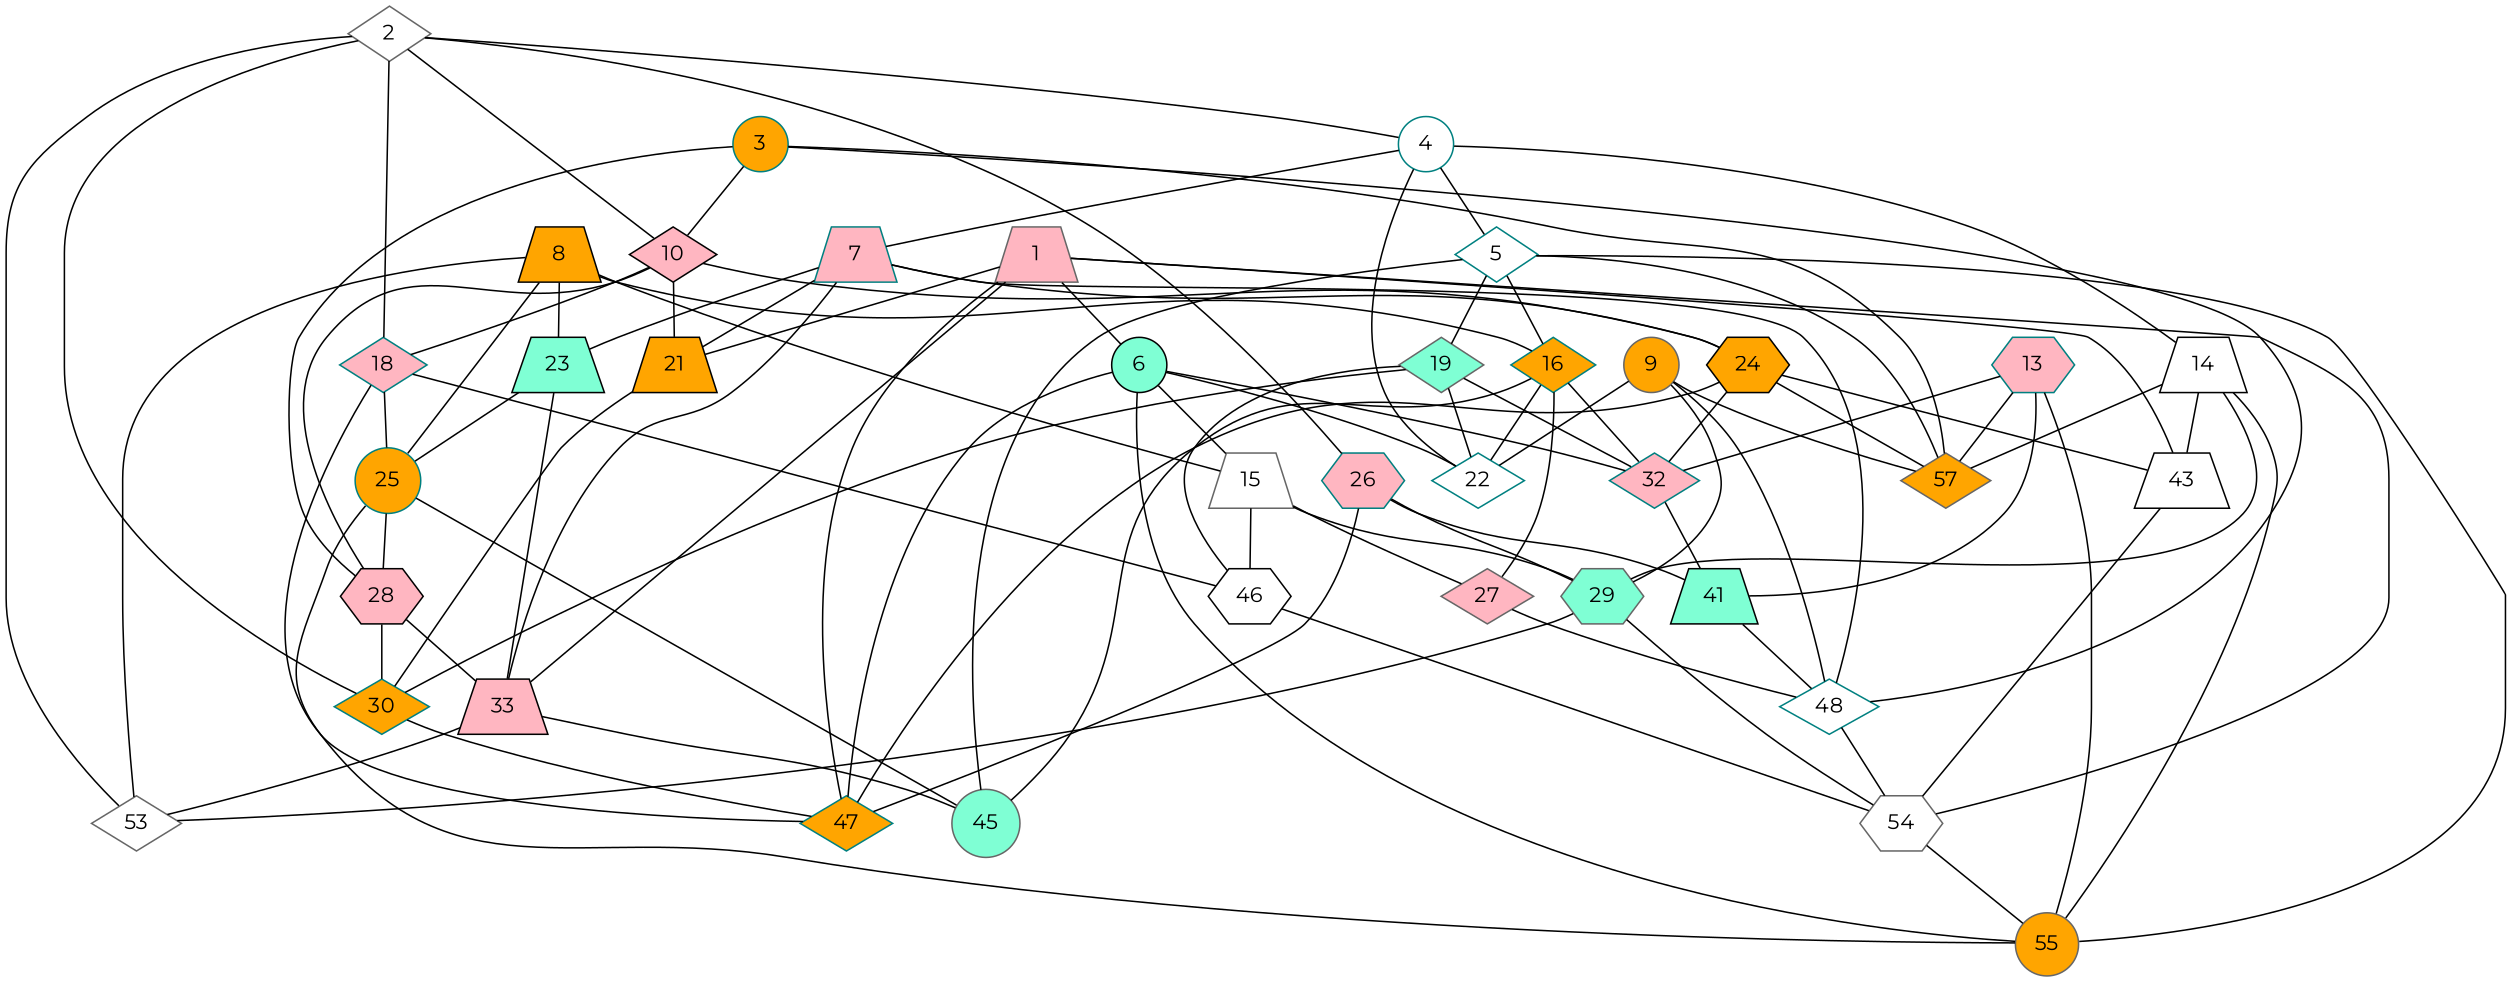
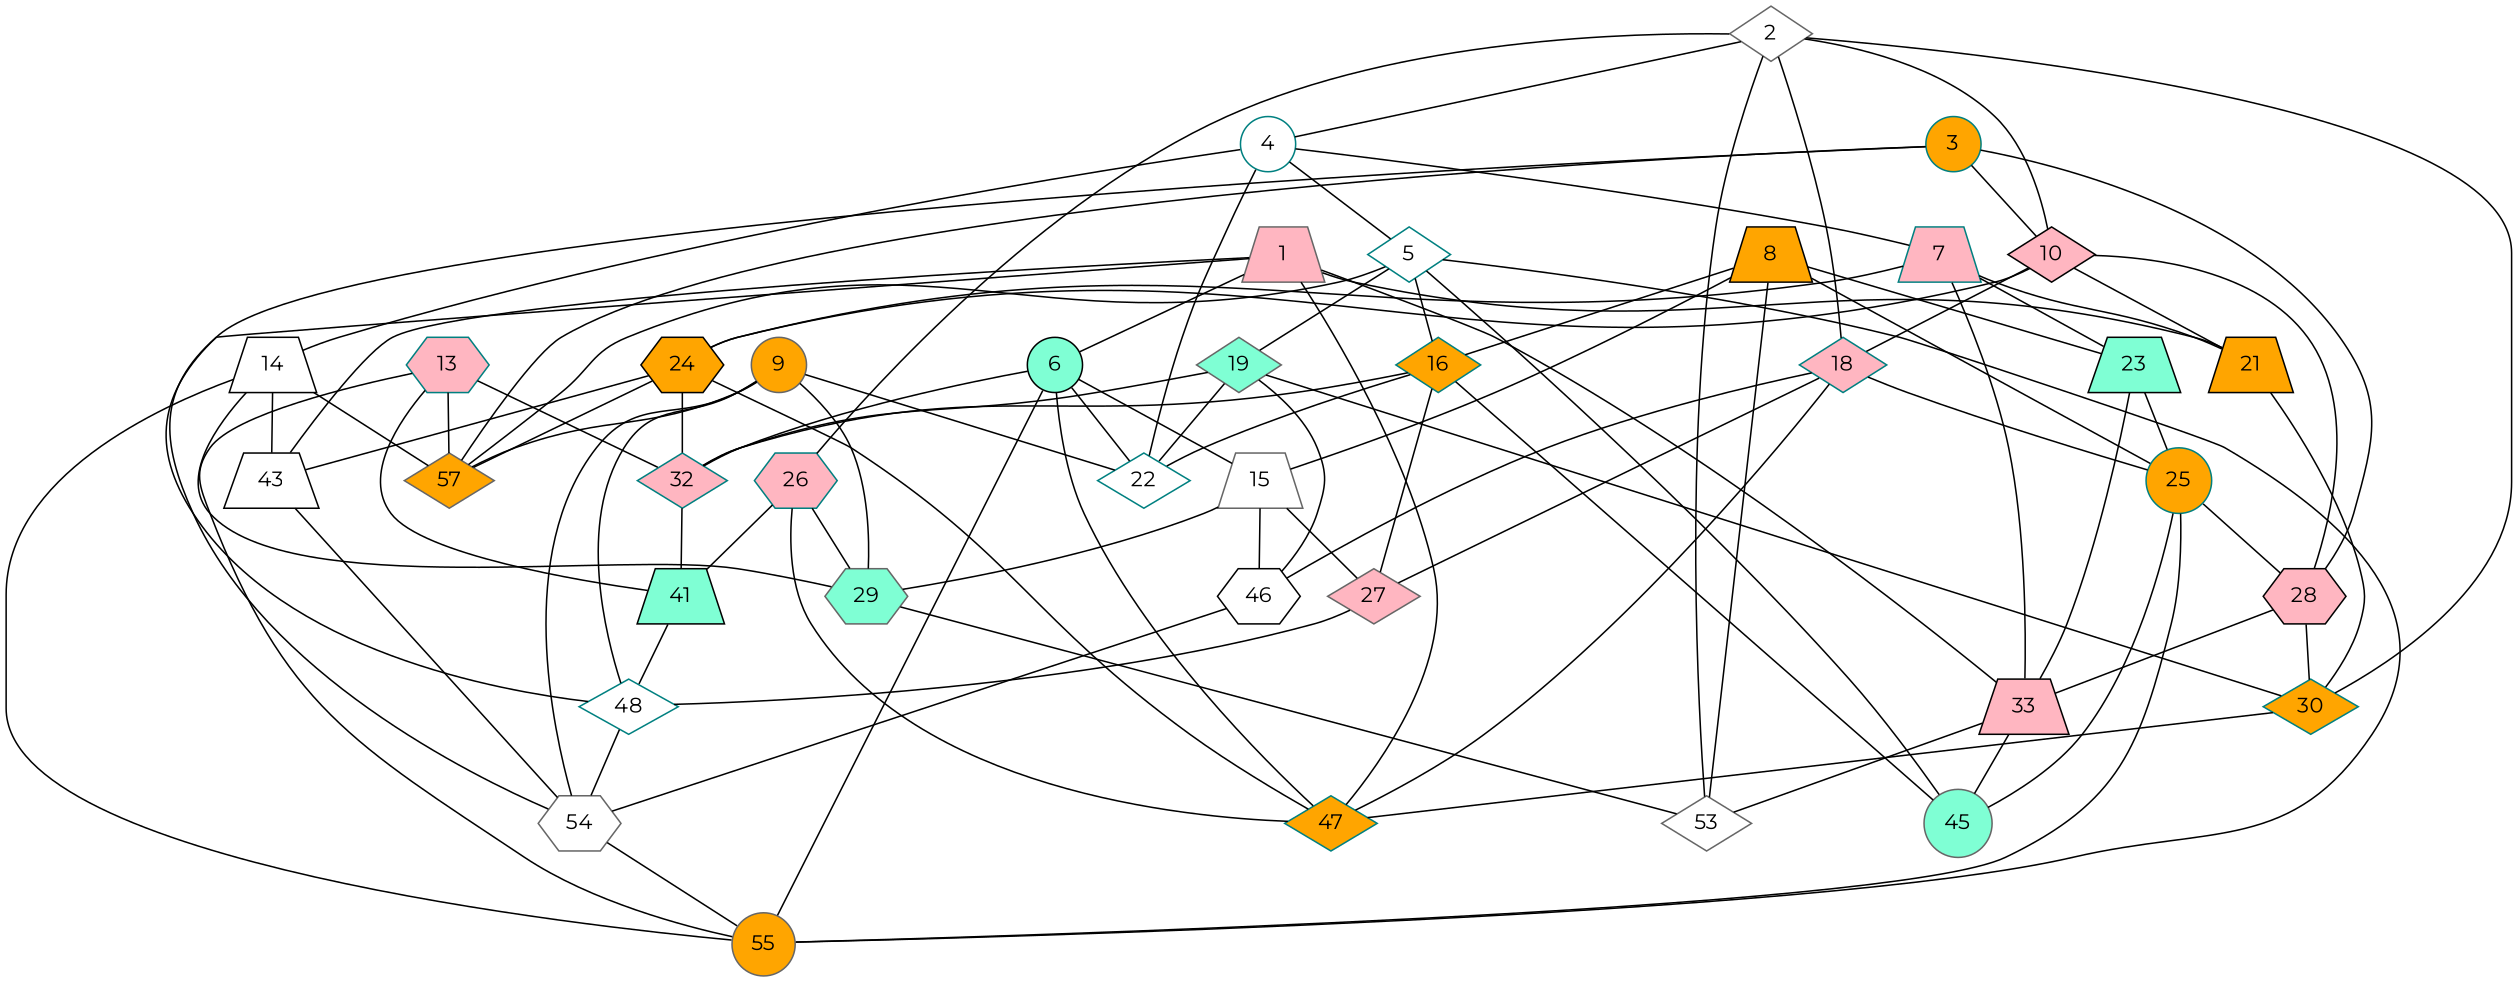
edge "7" -- "48": removed
edge "18" -- "27": added
edge "29" -- "54": now "9" -- "54"
